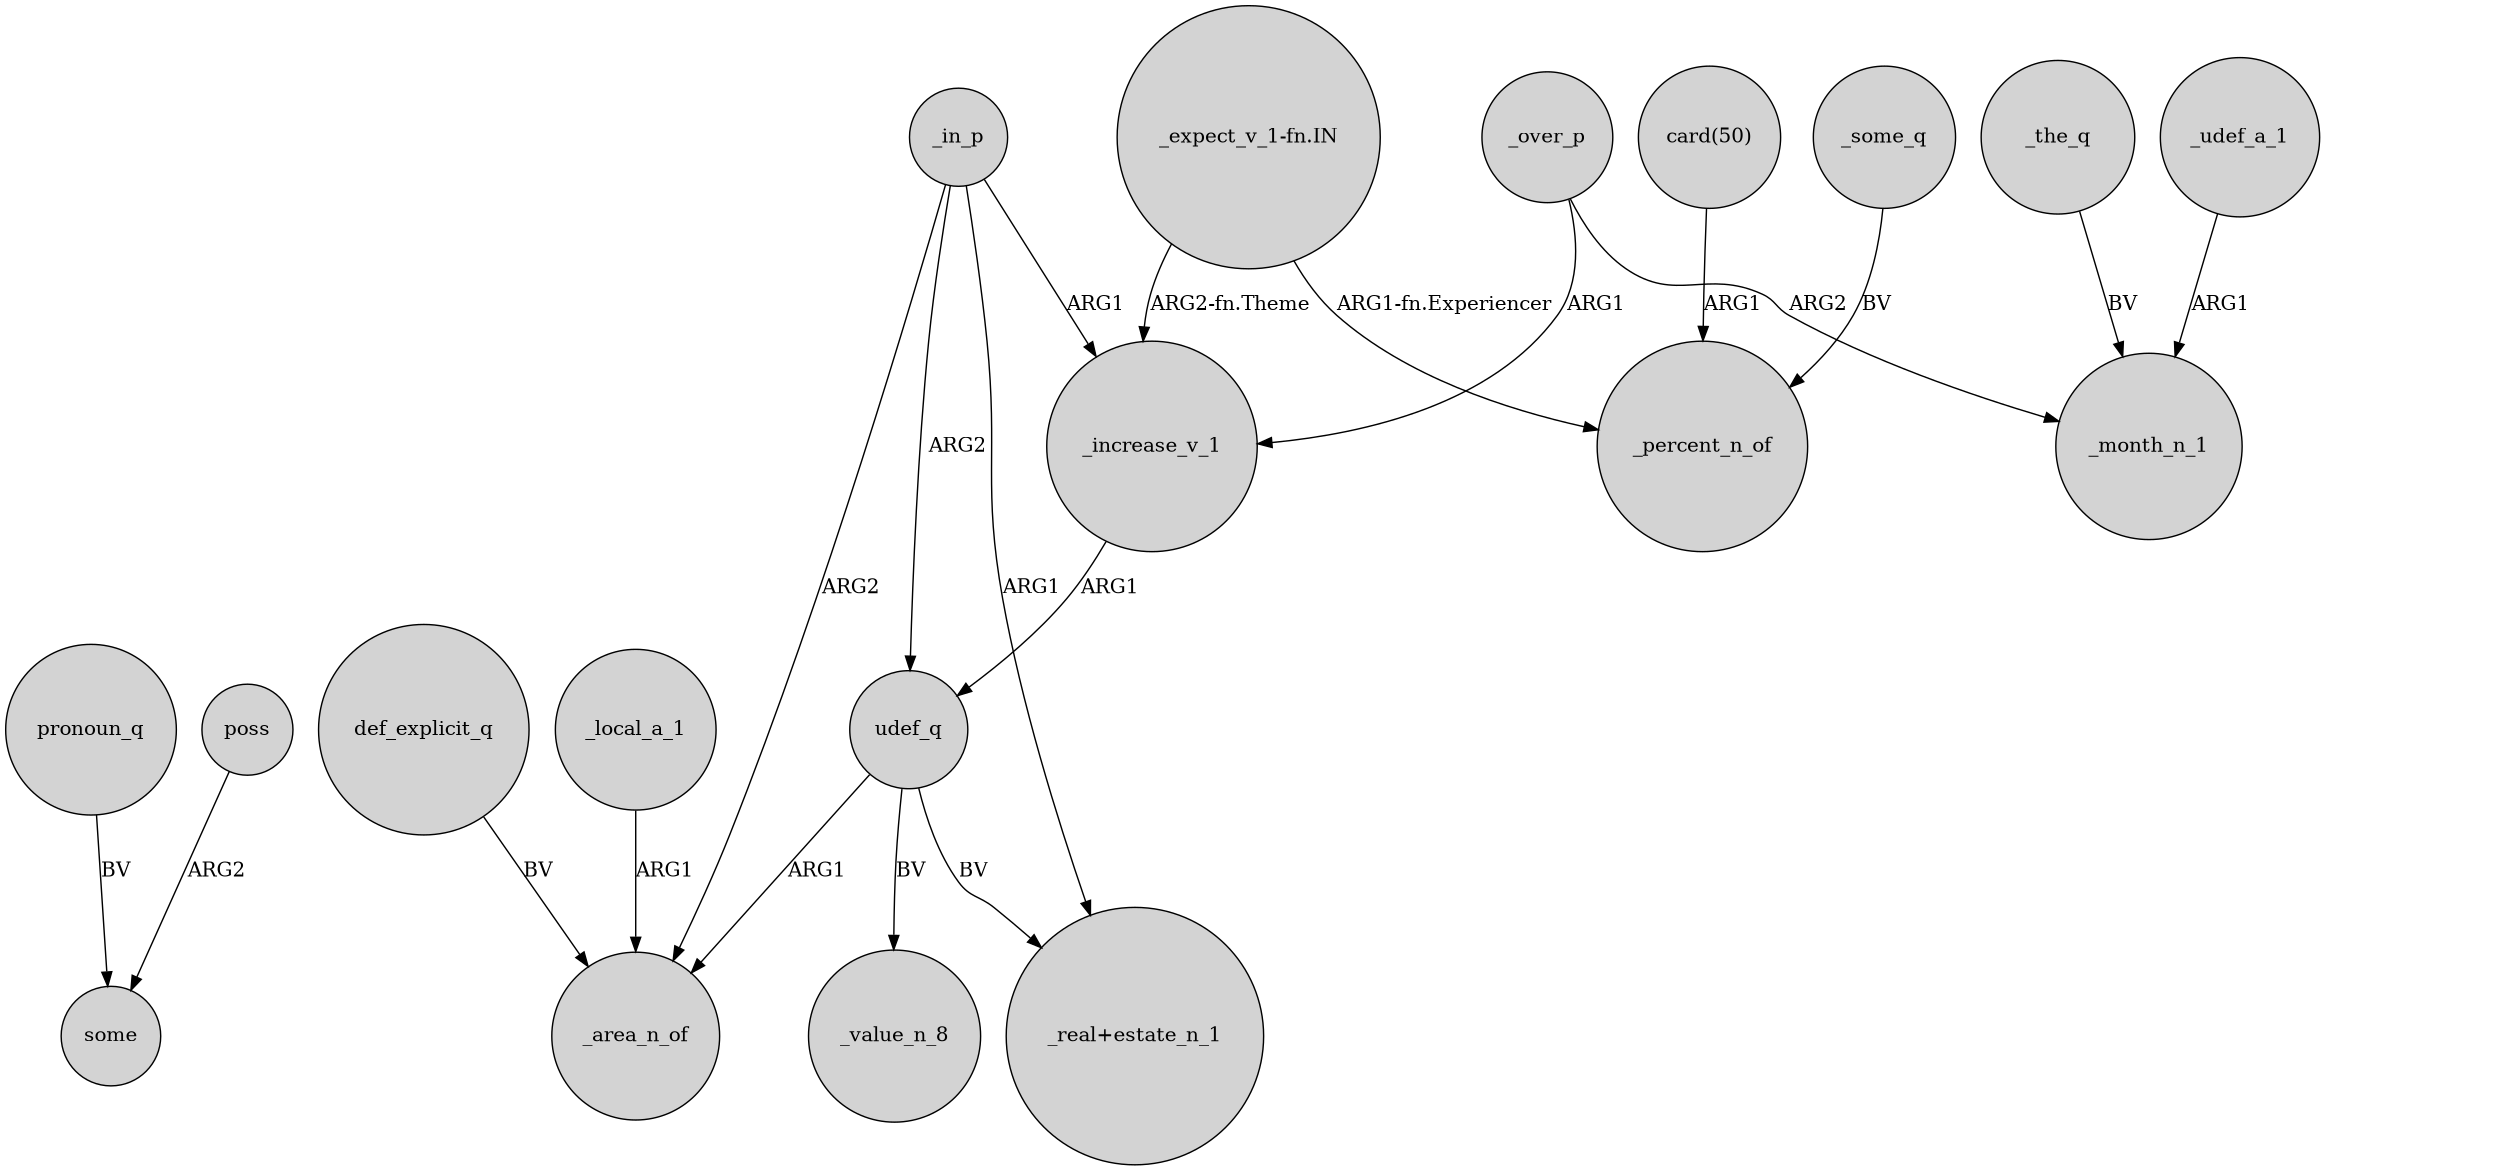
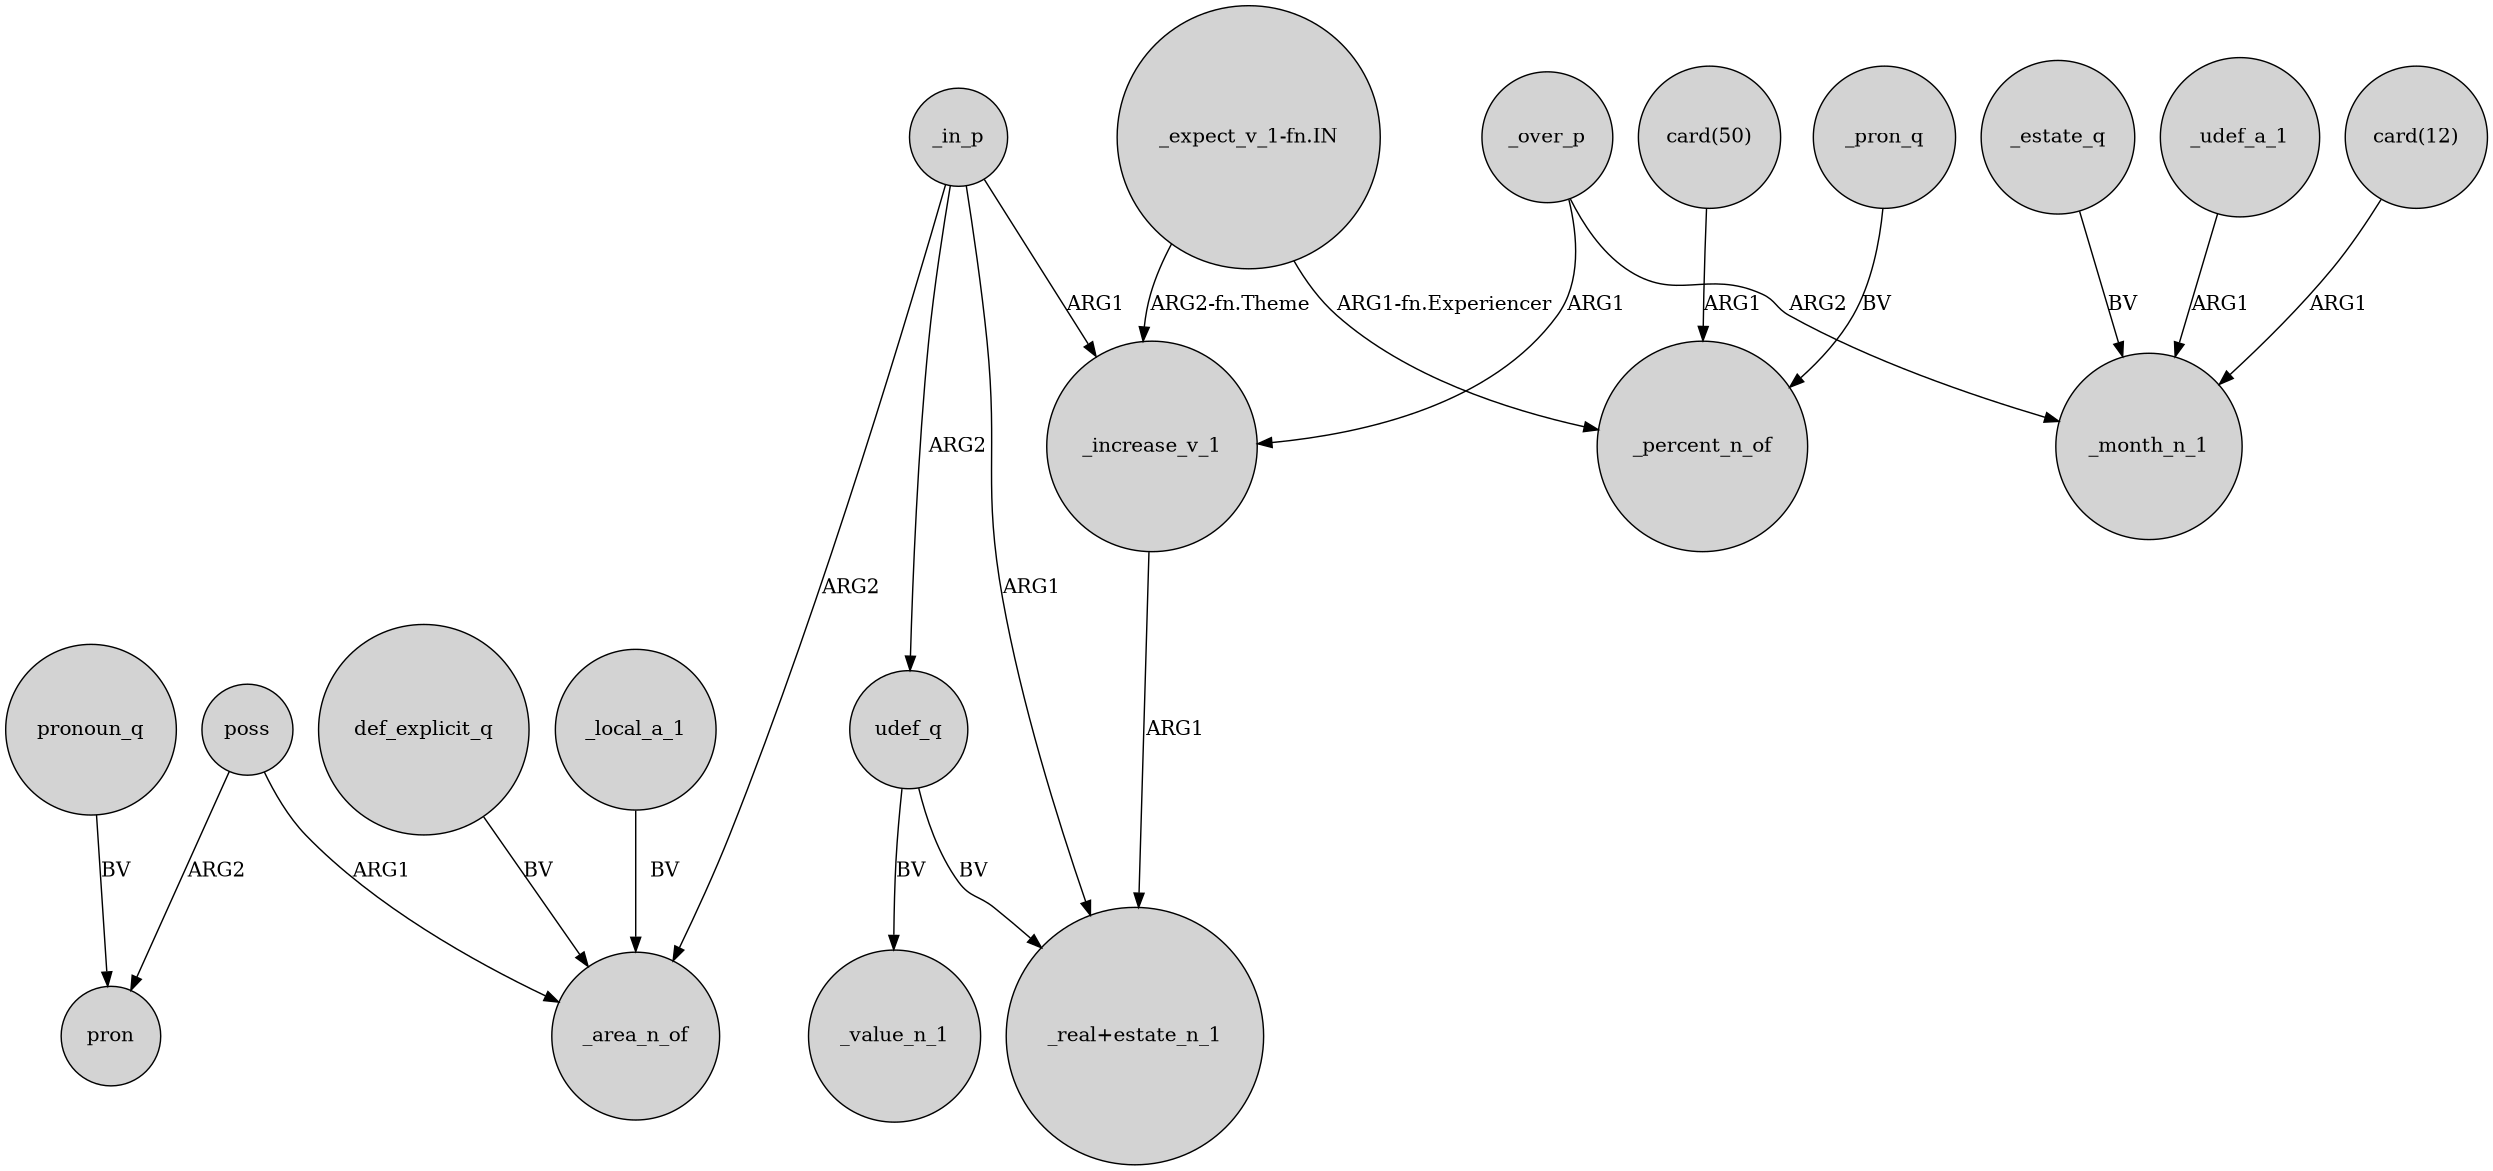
node "_some_q": label "_some_q" -> "_pron_q"
node "_the_q": label "_the_q" -> "_estate_q"
node "card(12)": added
edge "_increase_v_1" -> "udef_q": now "_increase_v_1" -> "_real+estate_n_1"
edge "udef_q" -> "_area_n_of": now "poss" -> "_area_n_of"
edge "_local_a_1" -> "_area_n_of": label "ARG1" -> "BV"
node "some": label "some" -> "pron"
node "_value_n_8": label "_value_n_8" -> "_value_n_1"
